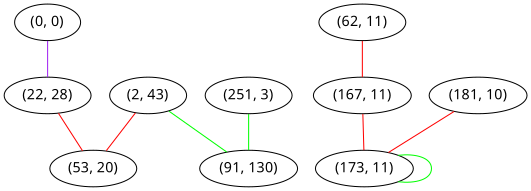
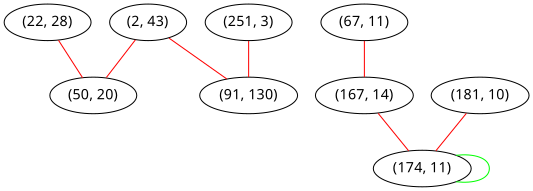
node "(0, 0)": removed
node "(62, 11)": label "(62, 11)" -> "(67, 11)"
node "(167, 11)": label "(167, 11)" -> "(167, 14)"
edge "(2, 43)" -- "(91, 130)": color green -> red
edge "(251, 3)" -- "(91, 130)": color green -> red
node "(53, 20)": label "(53, 20)" -> "(50, 20)"
node "(173, 11)": label "(173, 11)" -> "(174, 11)"
